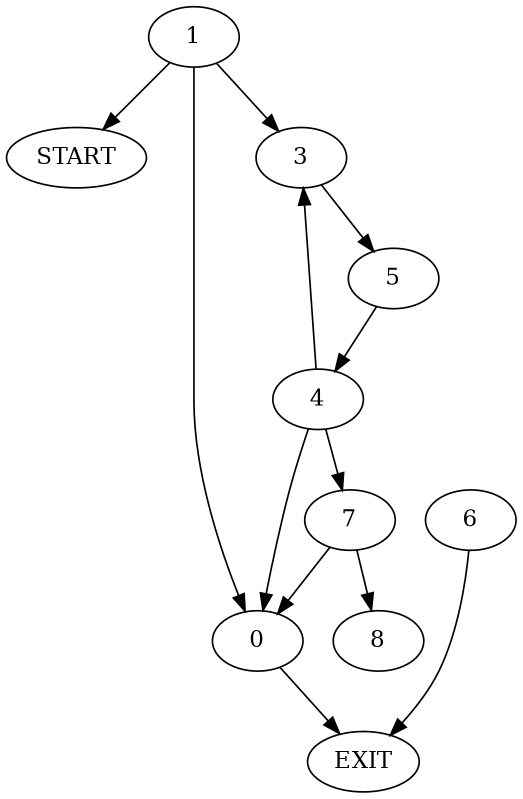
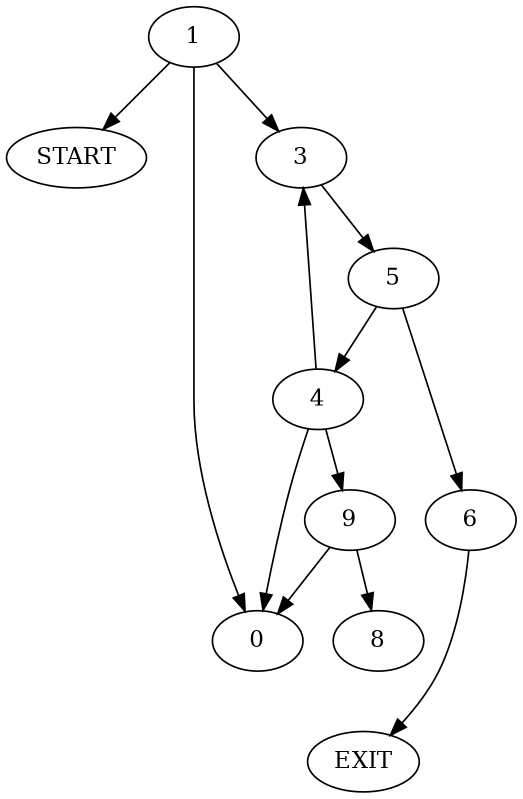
edge "5" -> "6": added
node "7": label "7" -> "9"
edge "0" -> "EXIT": removed
